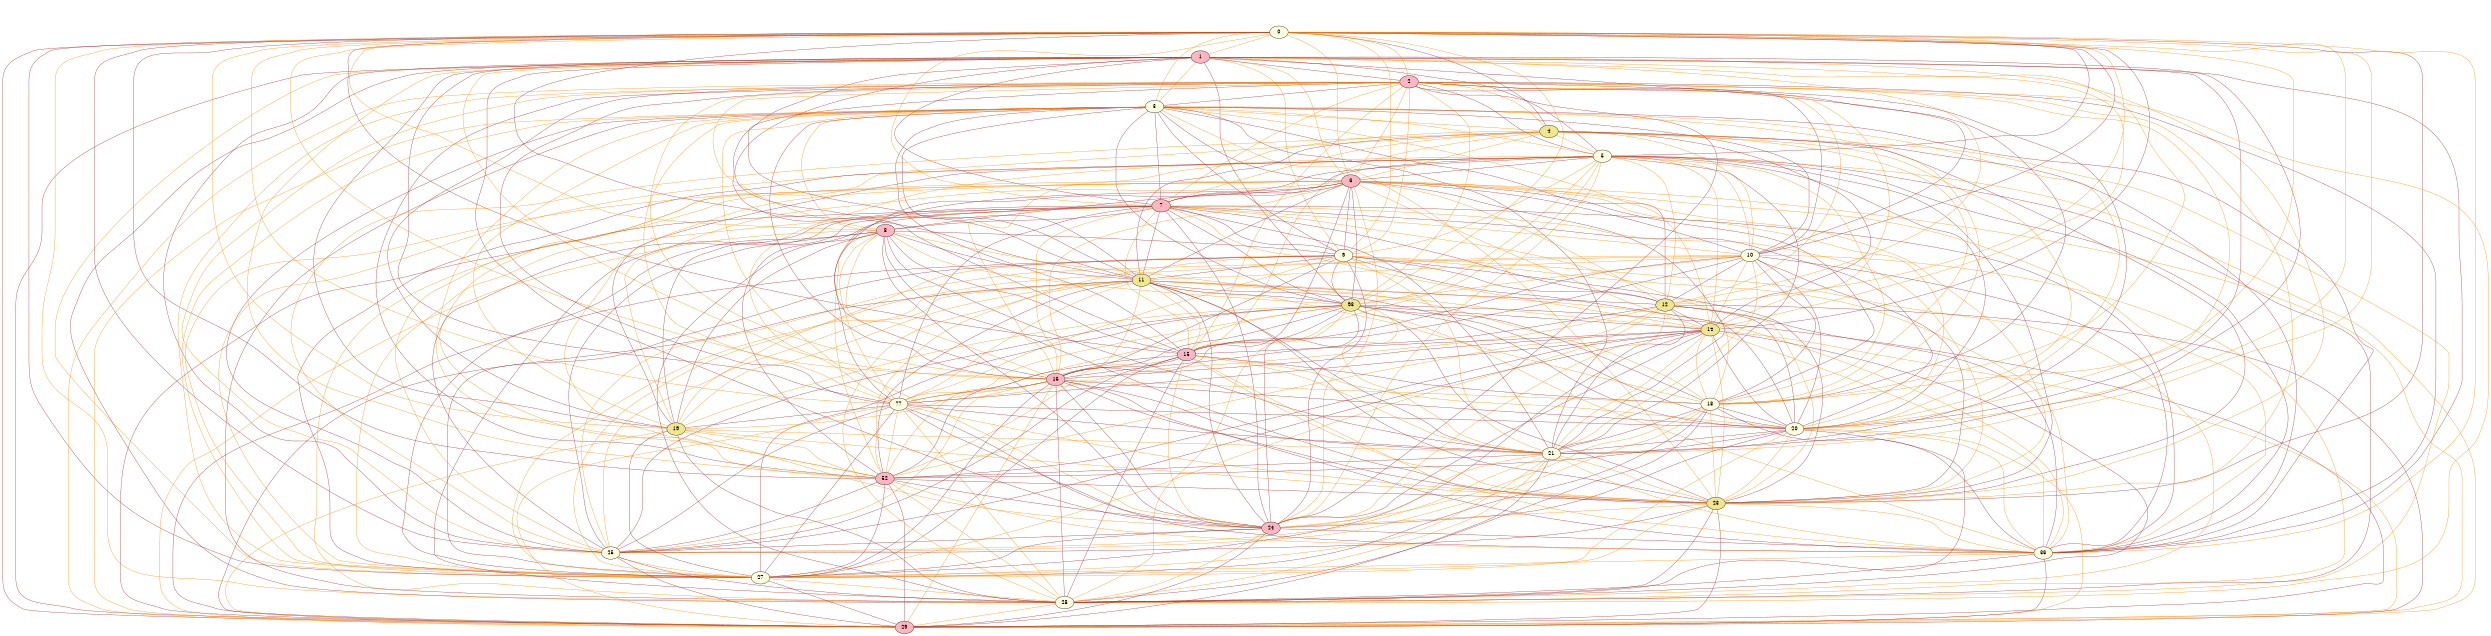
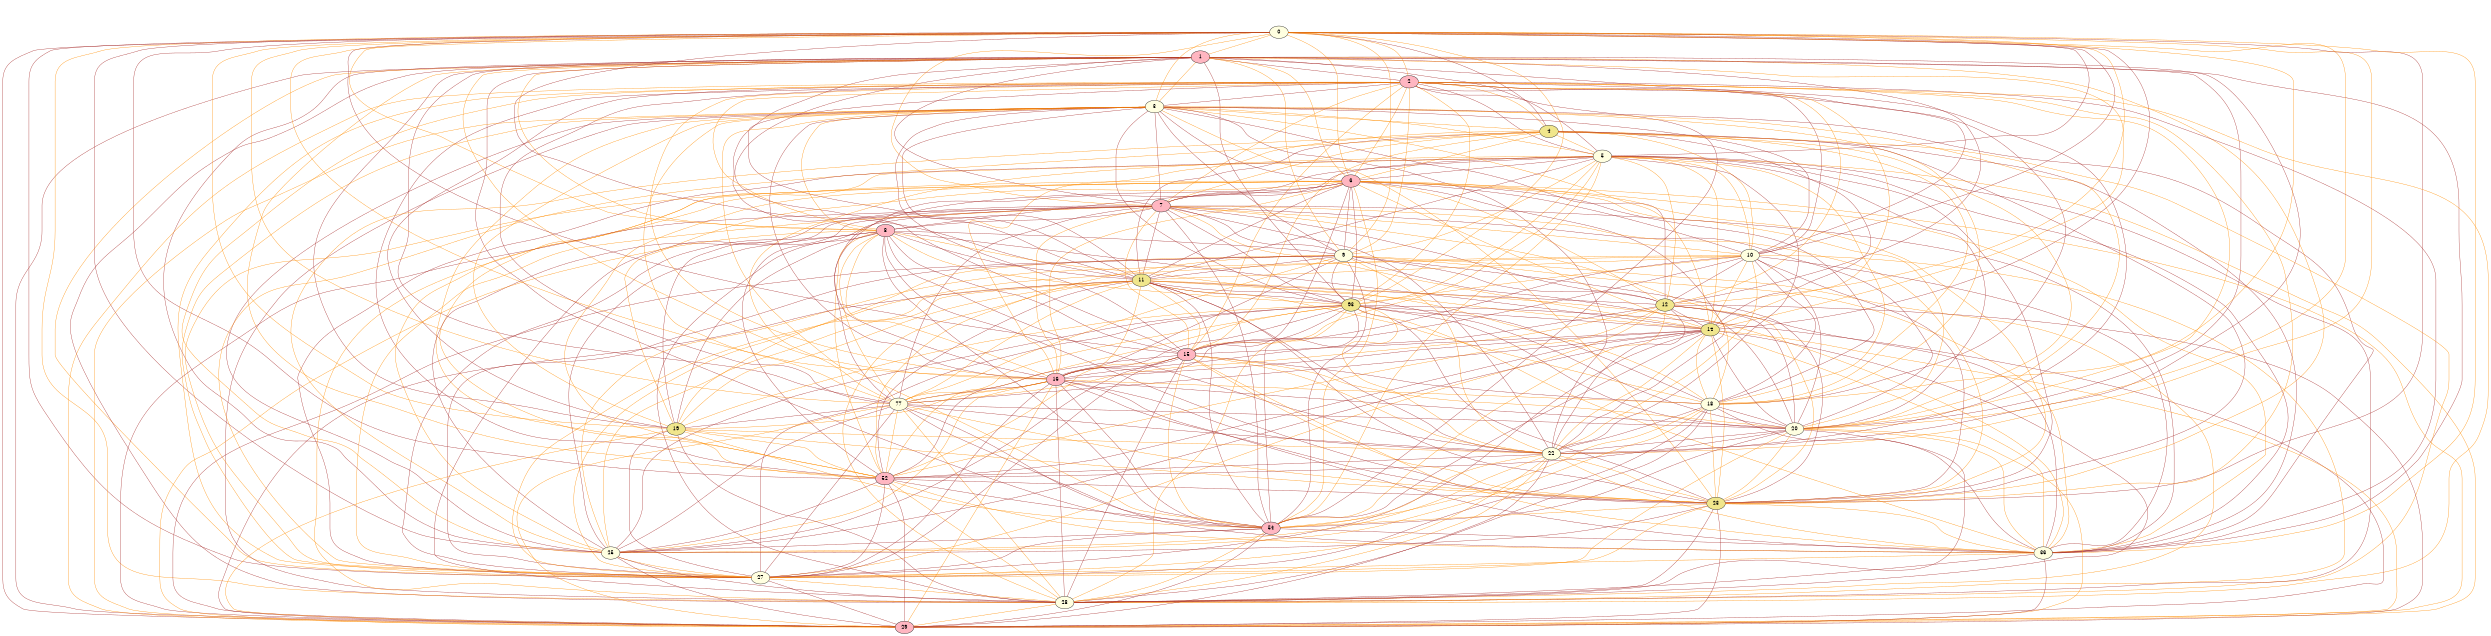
edge "1" -- "18": now "1" -- "8"
edge "1" -- "12": color darkorange -> brown
edge "5" -- "19": now "5" -- "11"
edge "8" -- "14": added
node "21": label "21" -> "22"
node "24": label "24" -> "54"
